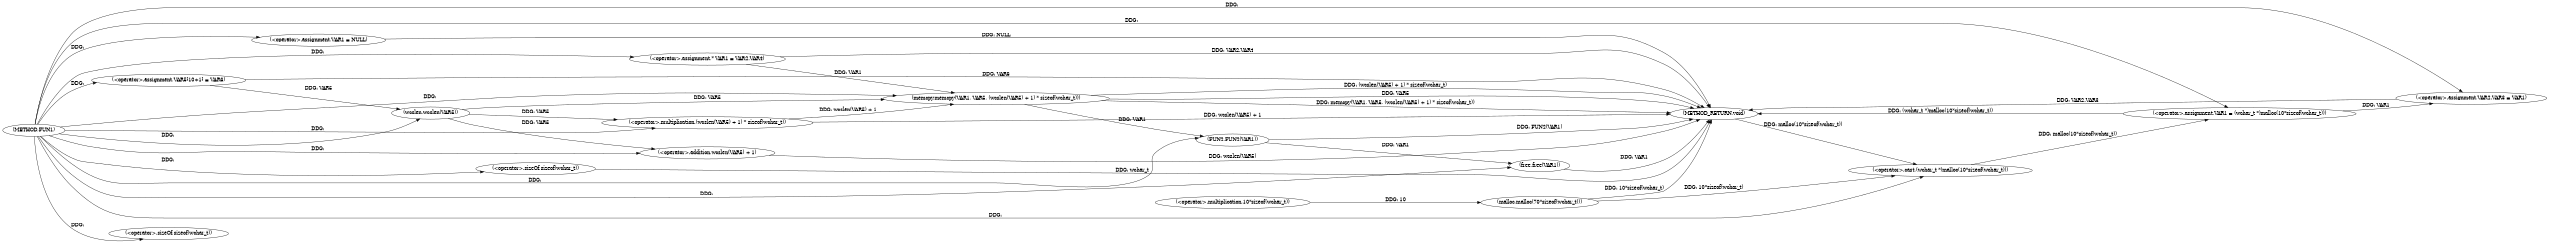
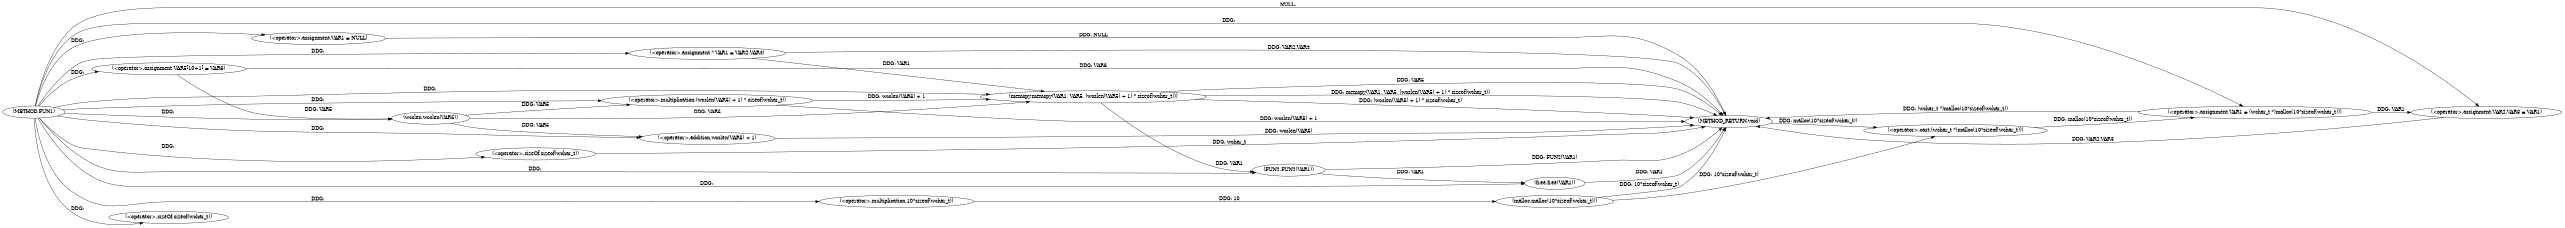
edge "(METHOD,FUN1)" -> "(<operator>.assignment,VAR2.VAR3 = VAR1)": label "DDG: " -> "NULL: "
node "(malloc,malloc(70*sizeof(wchar_t)))": label "(malloc,malloc(70*sizeof(wchar_t)))" -> "(malloc,malloc(10*sizeof(wchar_t)))"
edge "(METHOD,FUN1)" -> "(<operator>.cast,(wchar_t *)malloc(10*sizeof(wchar_t)))": now "(METHOD,FUN1)" -> "(<operator>.multiplication,10*sizeof(wchar_t))"
